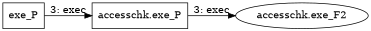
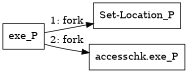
edge "exe_P" -> "accesschk.exe_P": label "3: exec" -> "2: fork"
node "Set-Location_P": added
node "accesschk.exe_F2": removed
